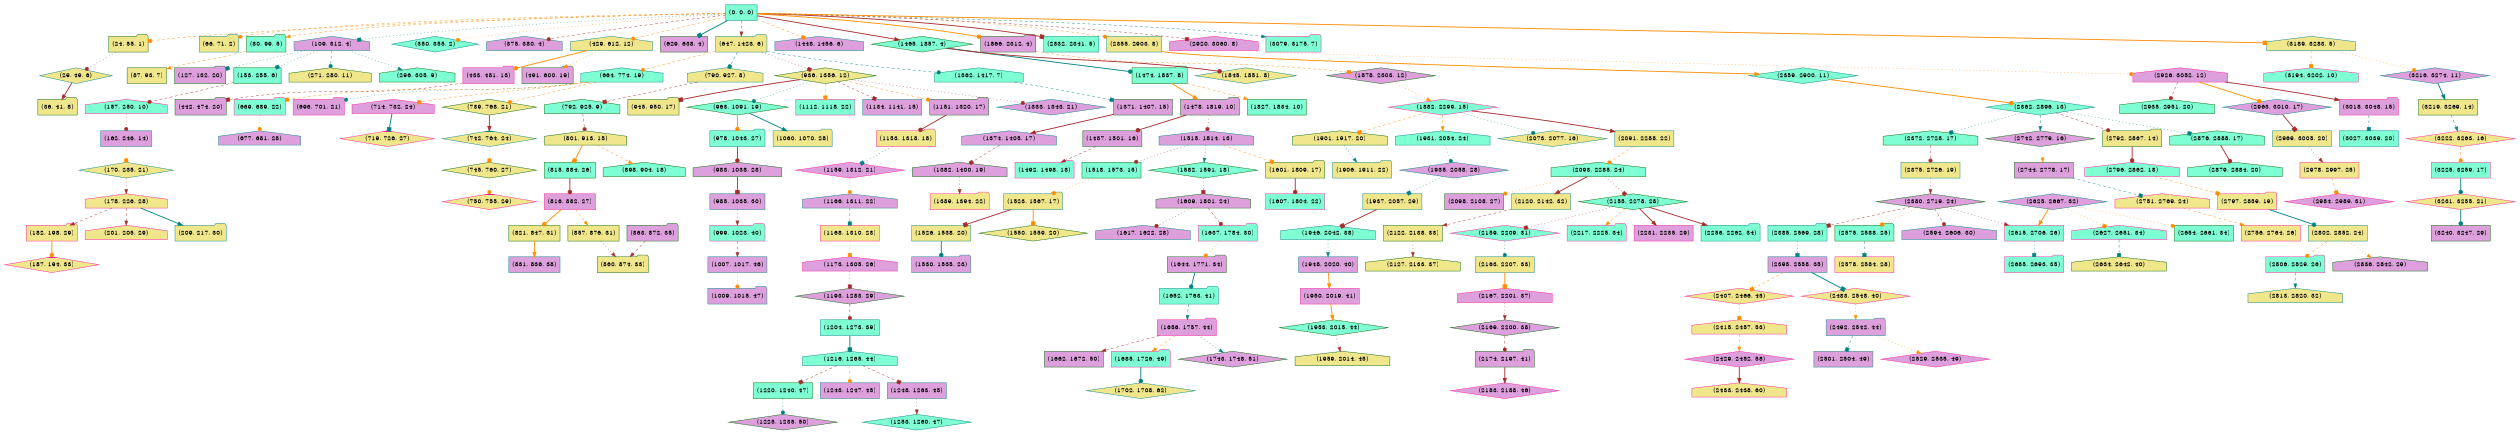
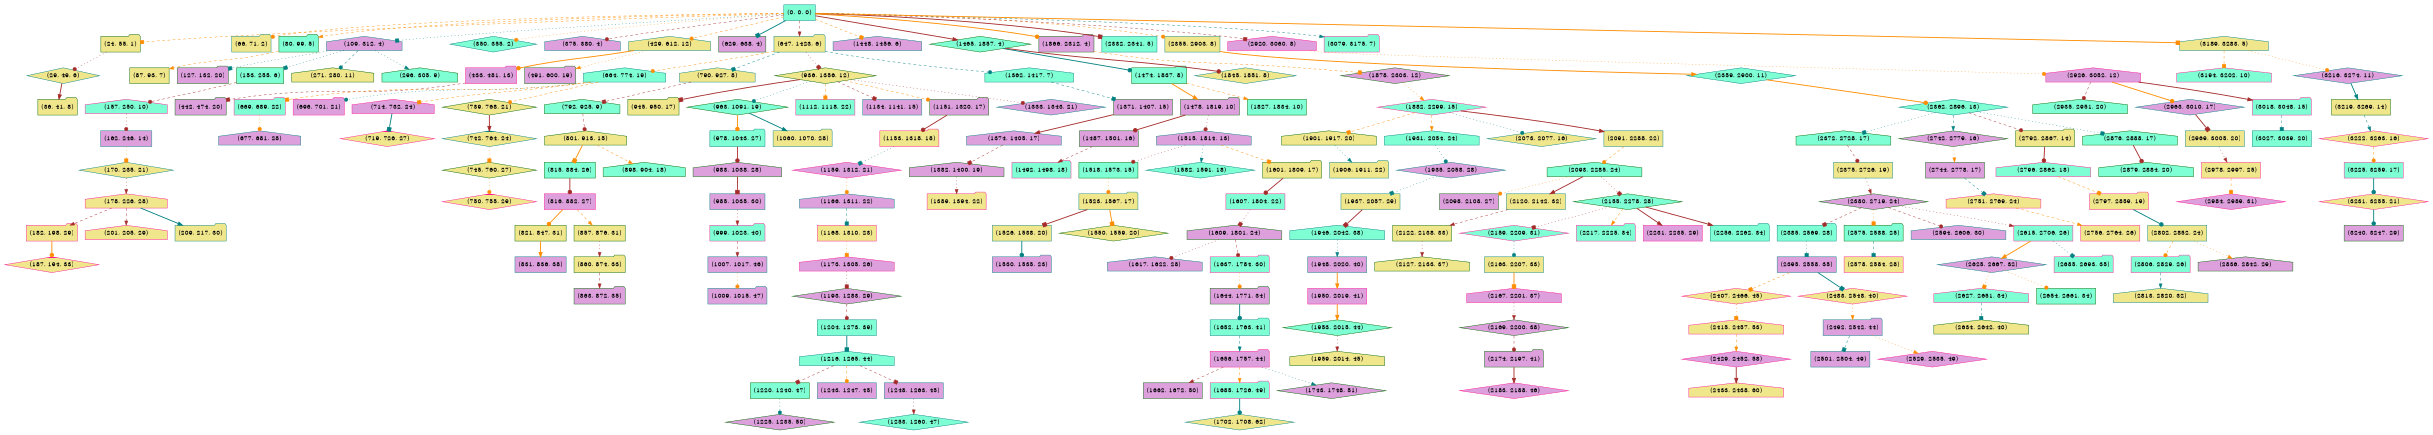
node "(3018, 3048, 15)": fillcolor plum -> aquamarine
node "(1582, 1591, 18)": color darkgreen -> teal
edge "(1582, 1591, 18)" -> "(1609, 1801, 24)": now "(1607, 1804, 22)" -> "(1609, 1801, 24)"
edge "(2625, 2667, 32)" -> "(2615, 2706, 26)": reversed
edge "(863, 872, 35)" -> "(860, 874, 33)": reversed
